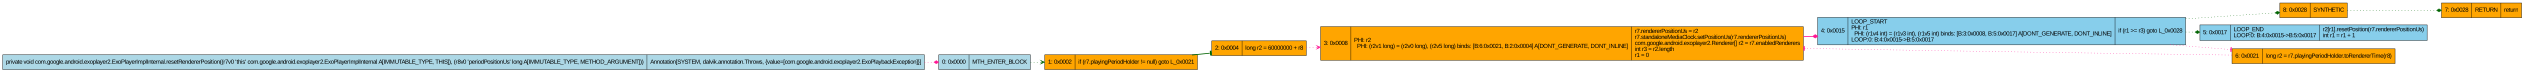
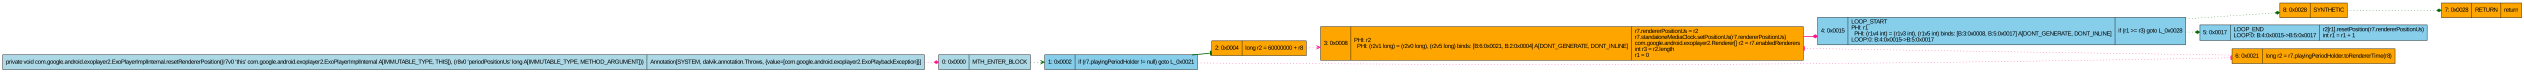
edge "4: 0x0015" -> "6: 0x0021": now "1: 0x0002" -> "6: 0x0021"
node "1: 0x0002": fillcolor orange -> skyblue
